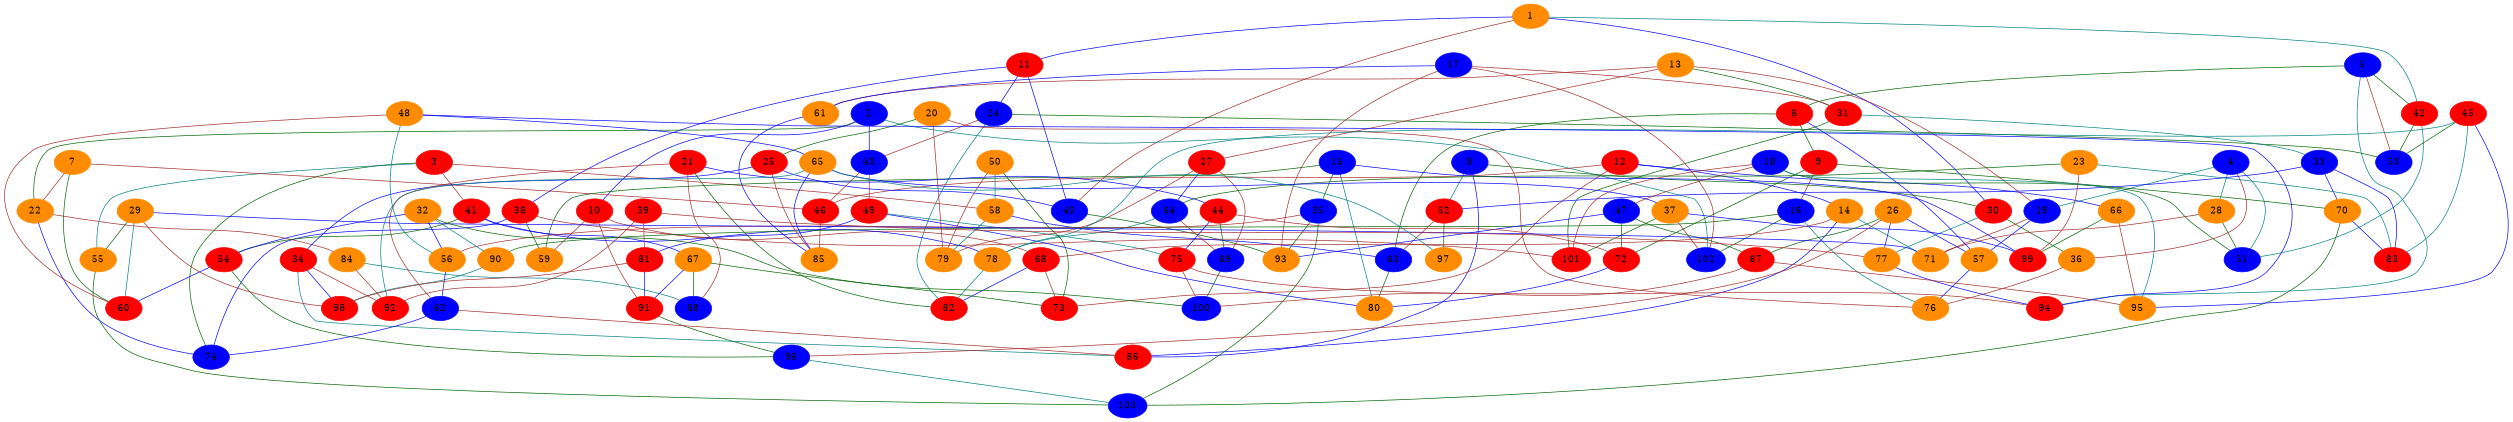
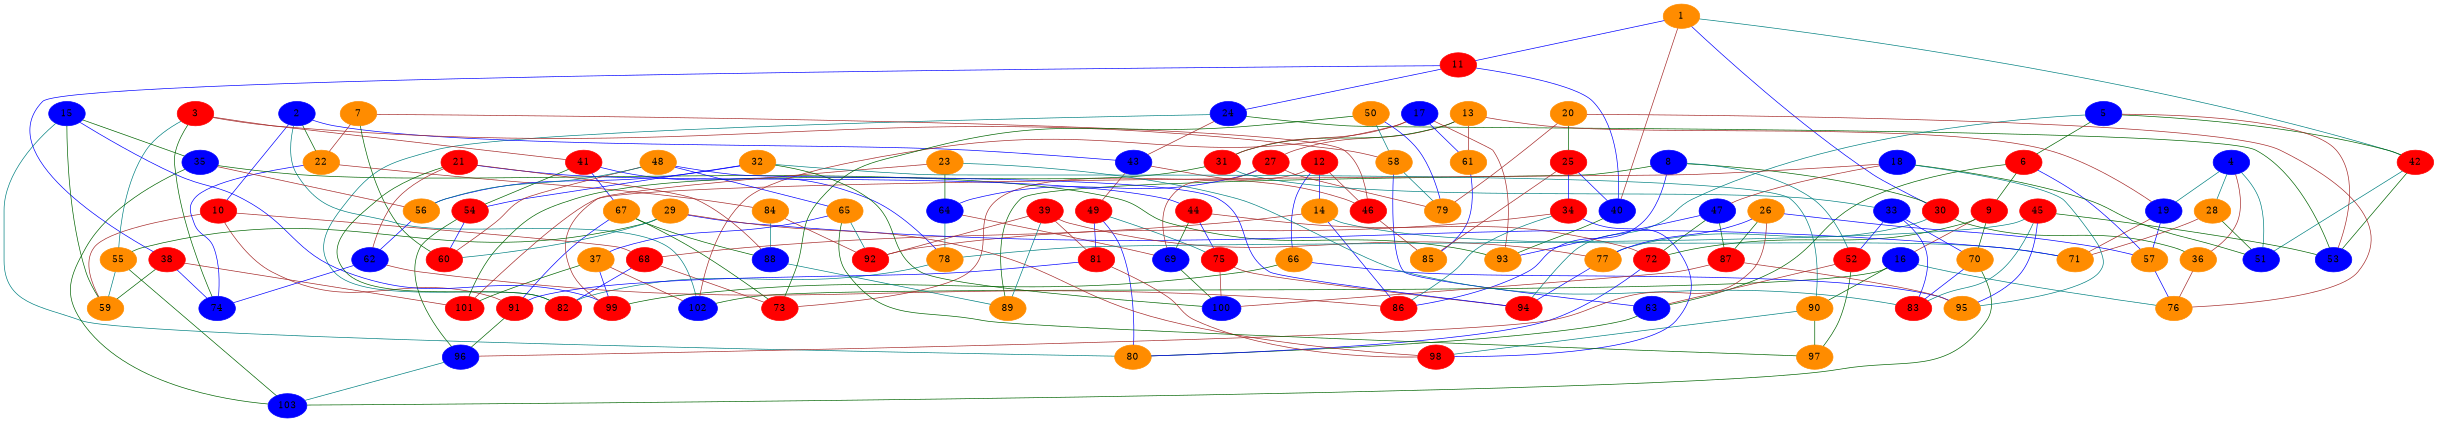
edge "65" -- "97": color teal -> darkgreen
edge "50" -- "79": color brown -> blue
edge "65" -- "85": removed
edge "66" -- "95": color brown -> blue
edge "55" -- "59": added
node "89": added
edge "90" -- "97": added
